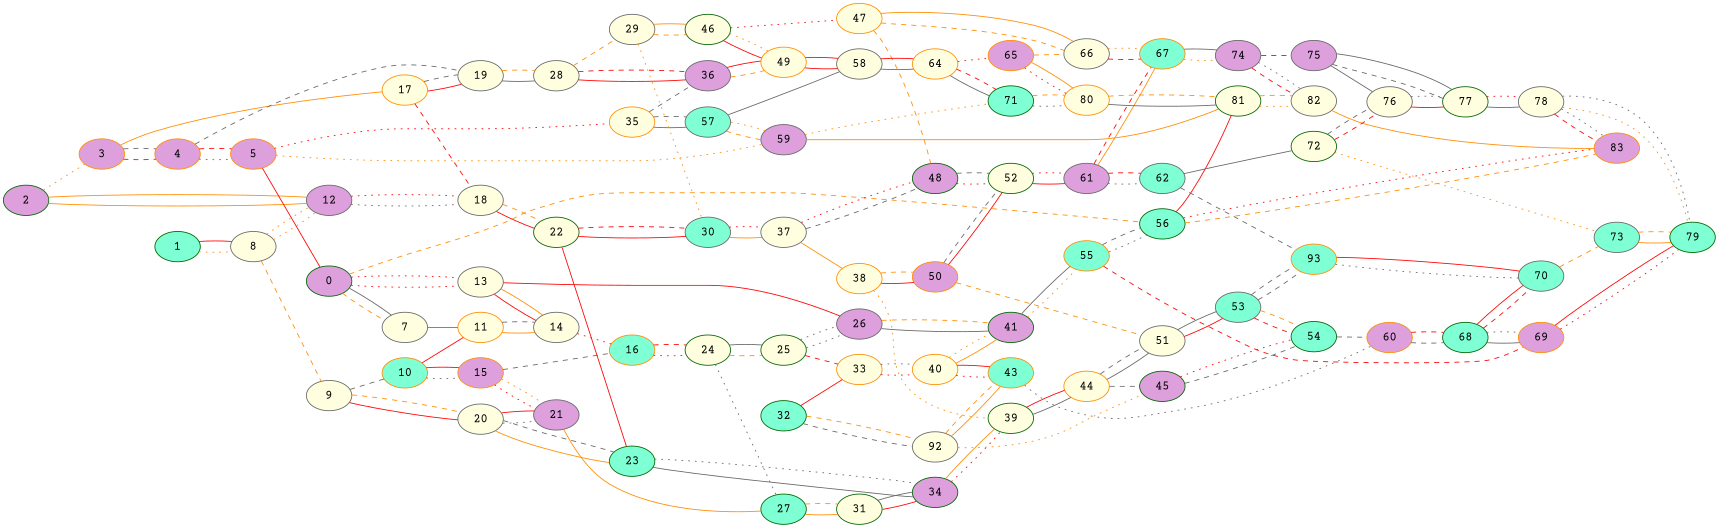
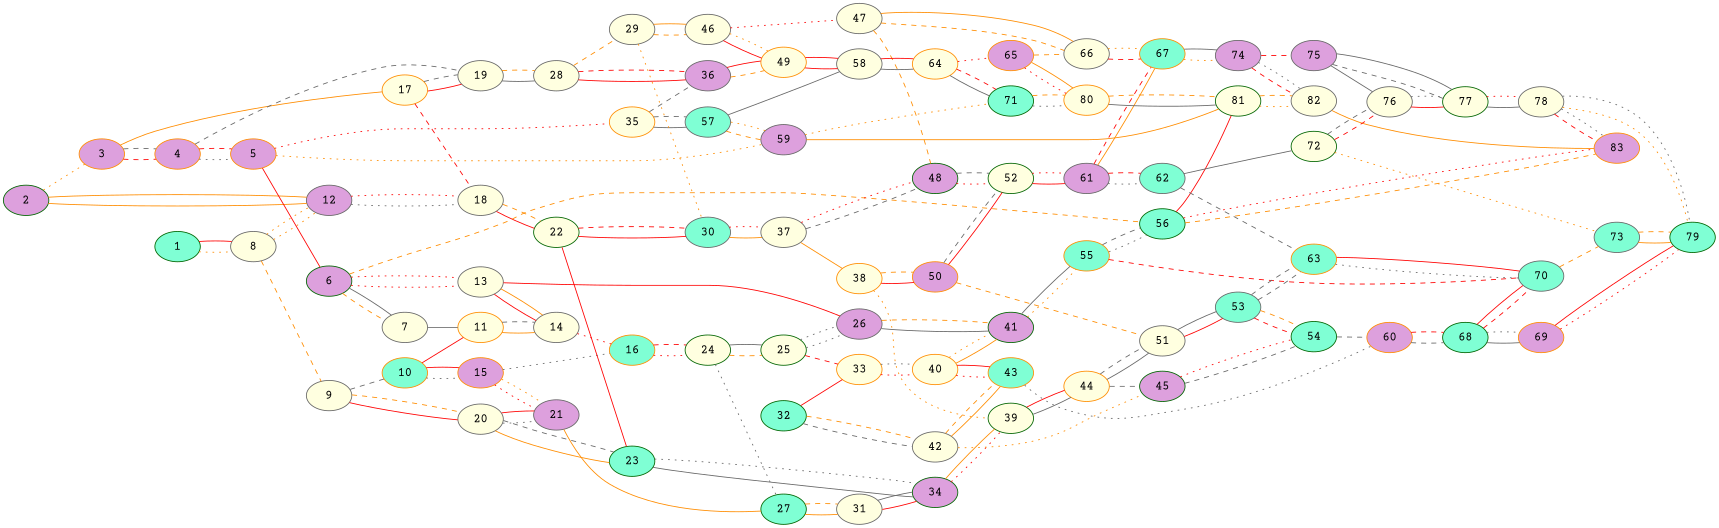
node "47": color darkorange -> gray40
node "46": color darkgreen -> gray40
node "93": label "93" -> "63"
node "0": label "0" -> "6"
edge "16" -- "15": style dashed -> dotted
edge "55" -- "69": now "55" -- "70"
node "92": label "92" -> "42"
node "31": color darkgreen -> gray40
